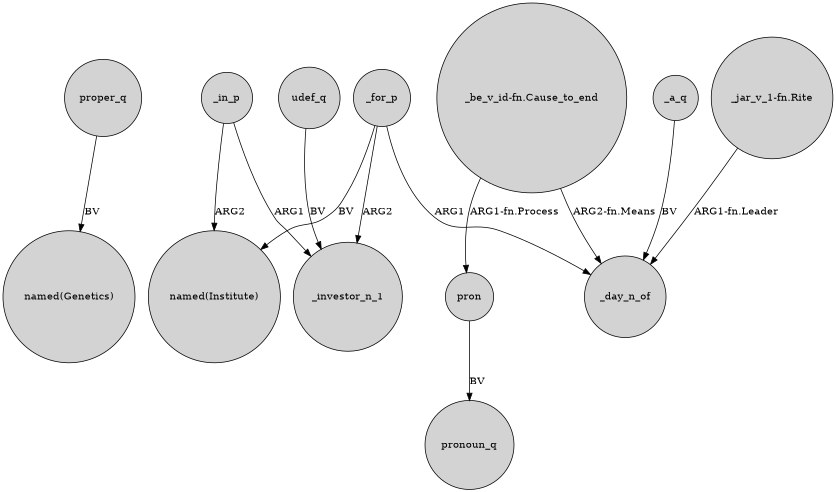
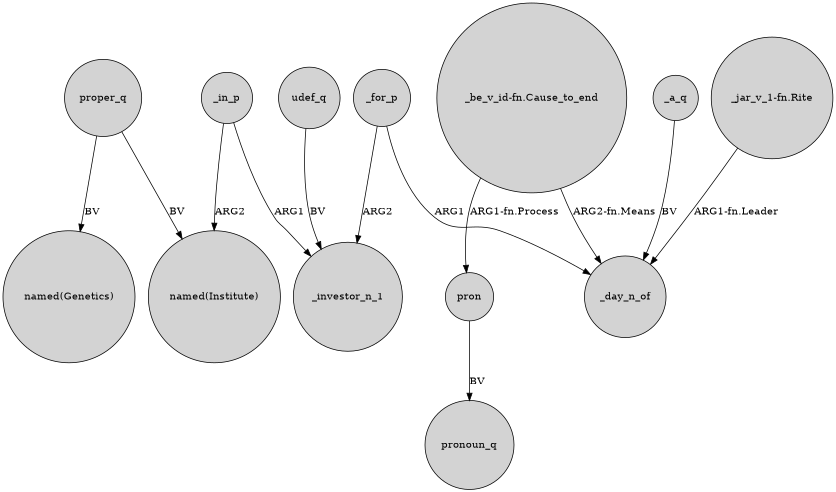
edge "_for_p" -> "named(Institute)": now "proper_q" -> "named(Institute)"
